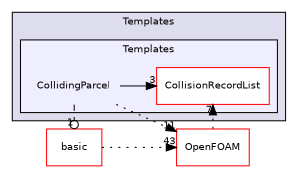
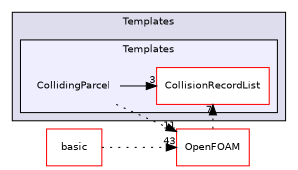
edge "CollidingParcel" -> "basic": removed
